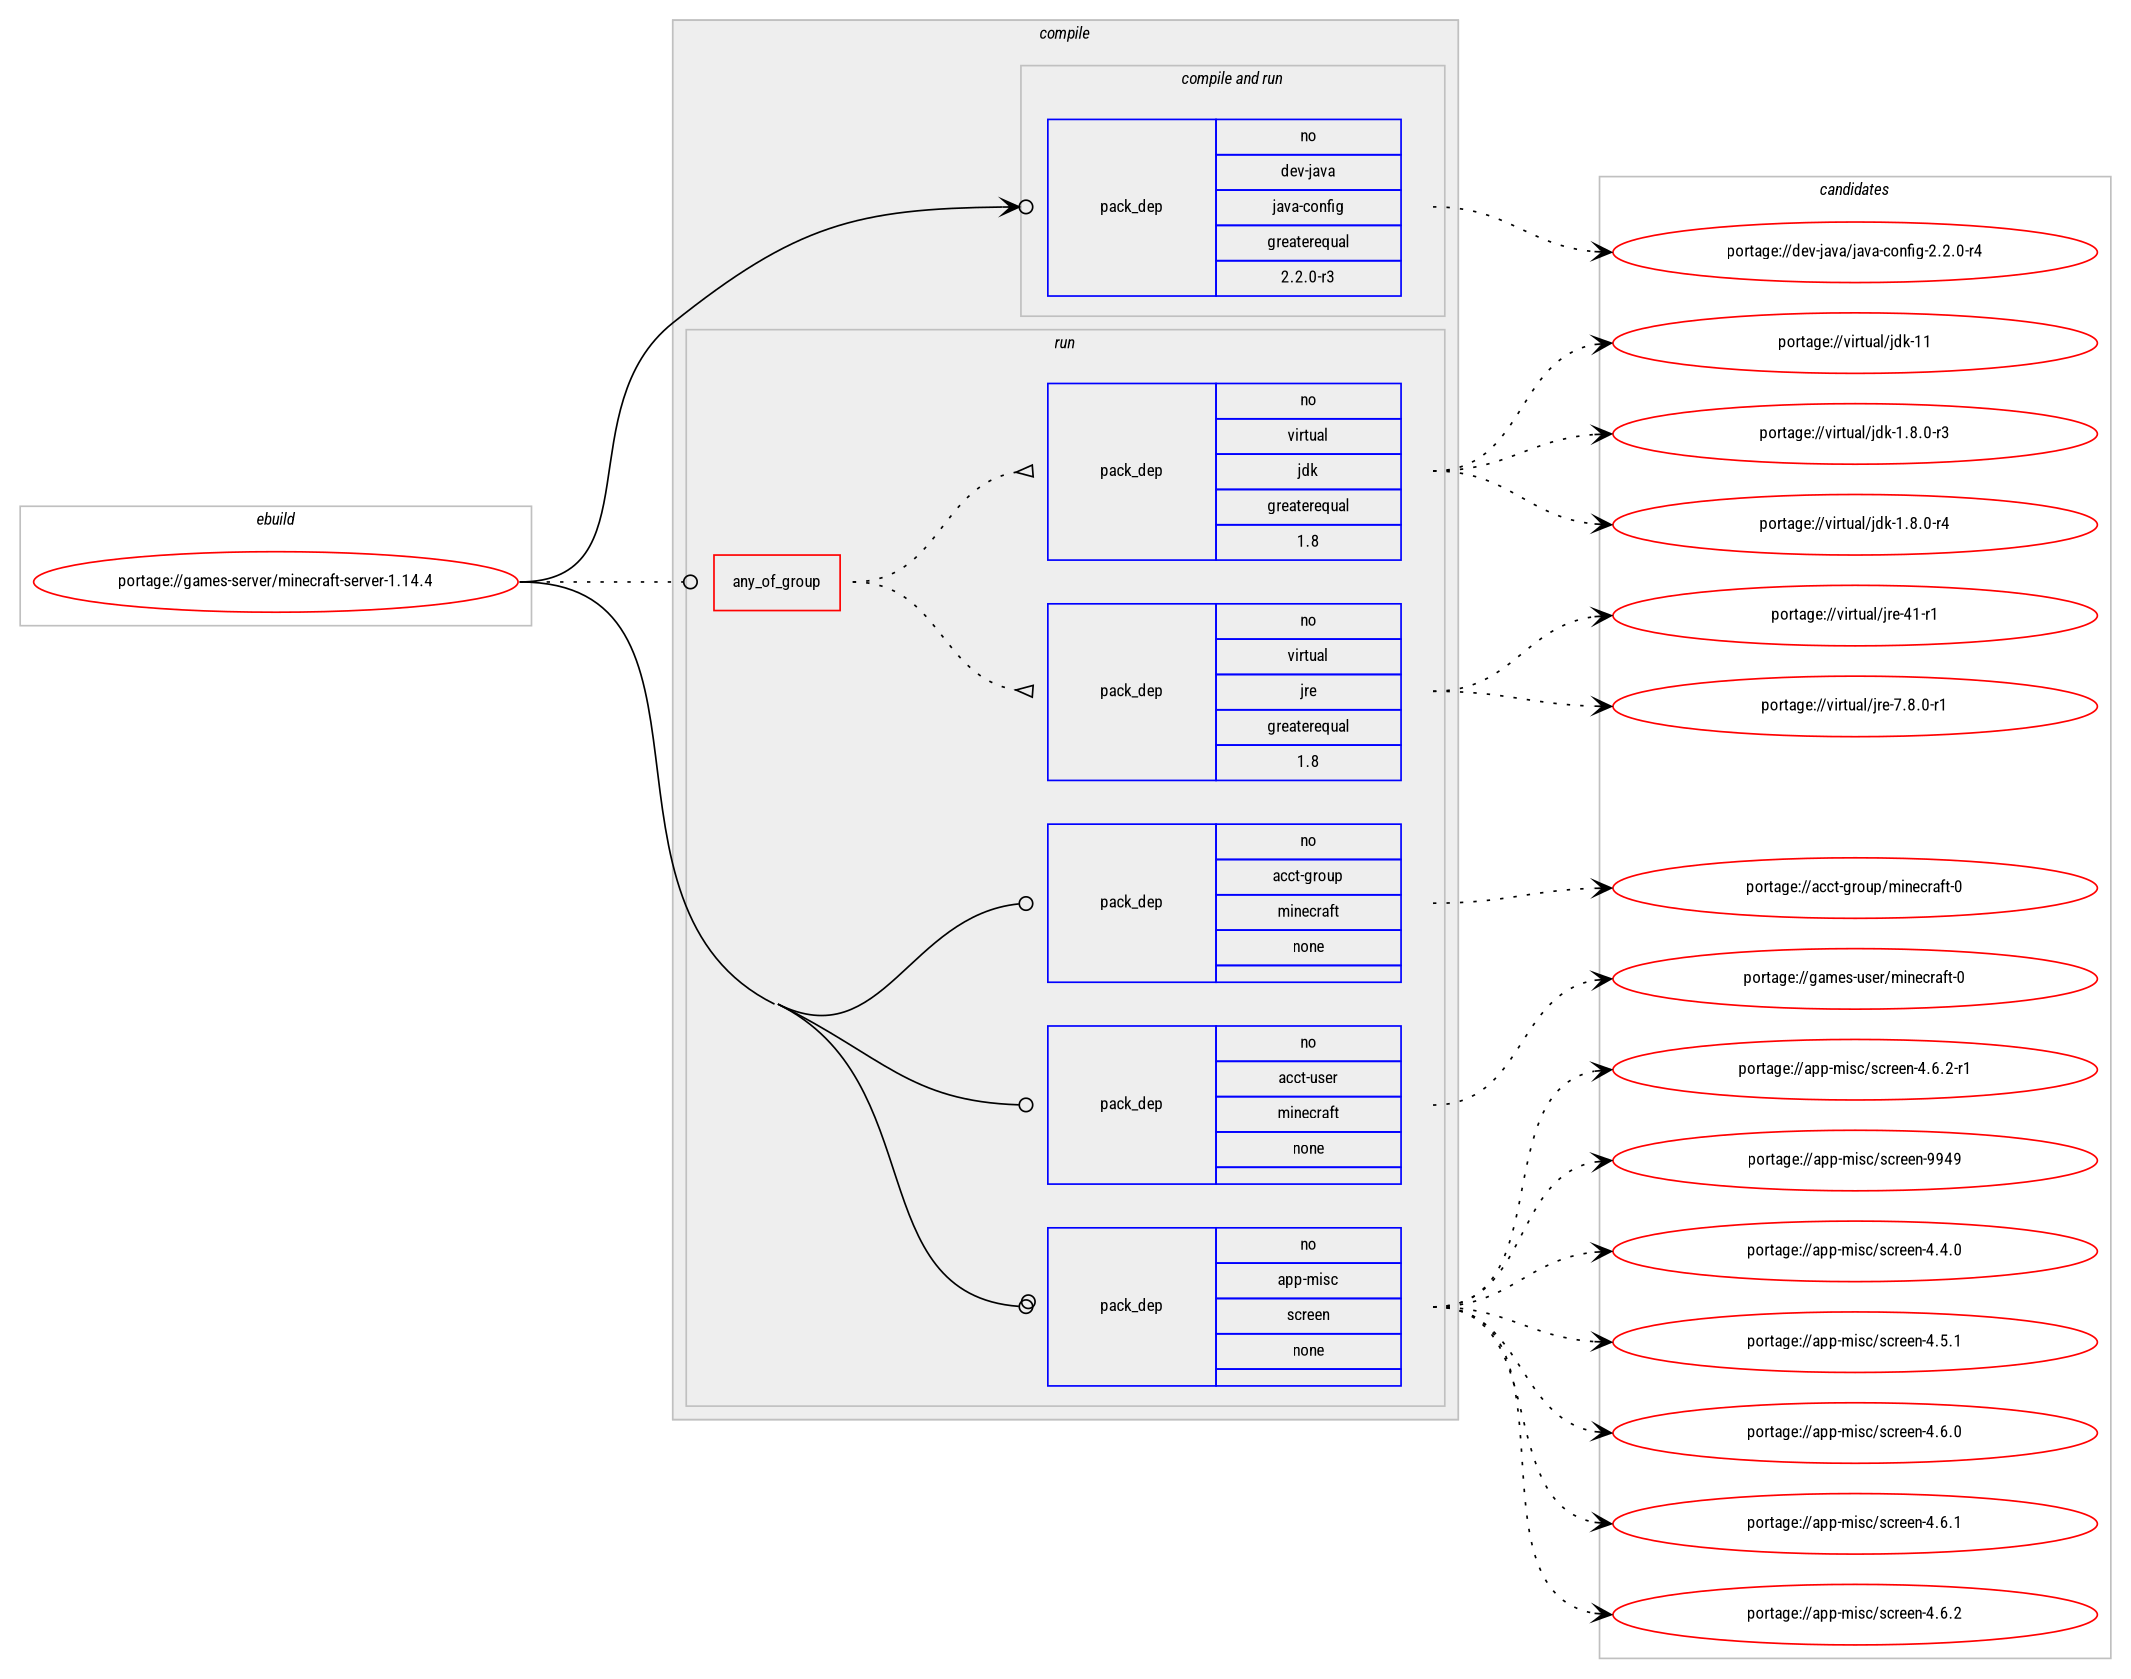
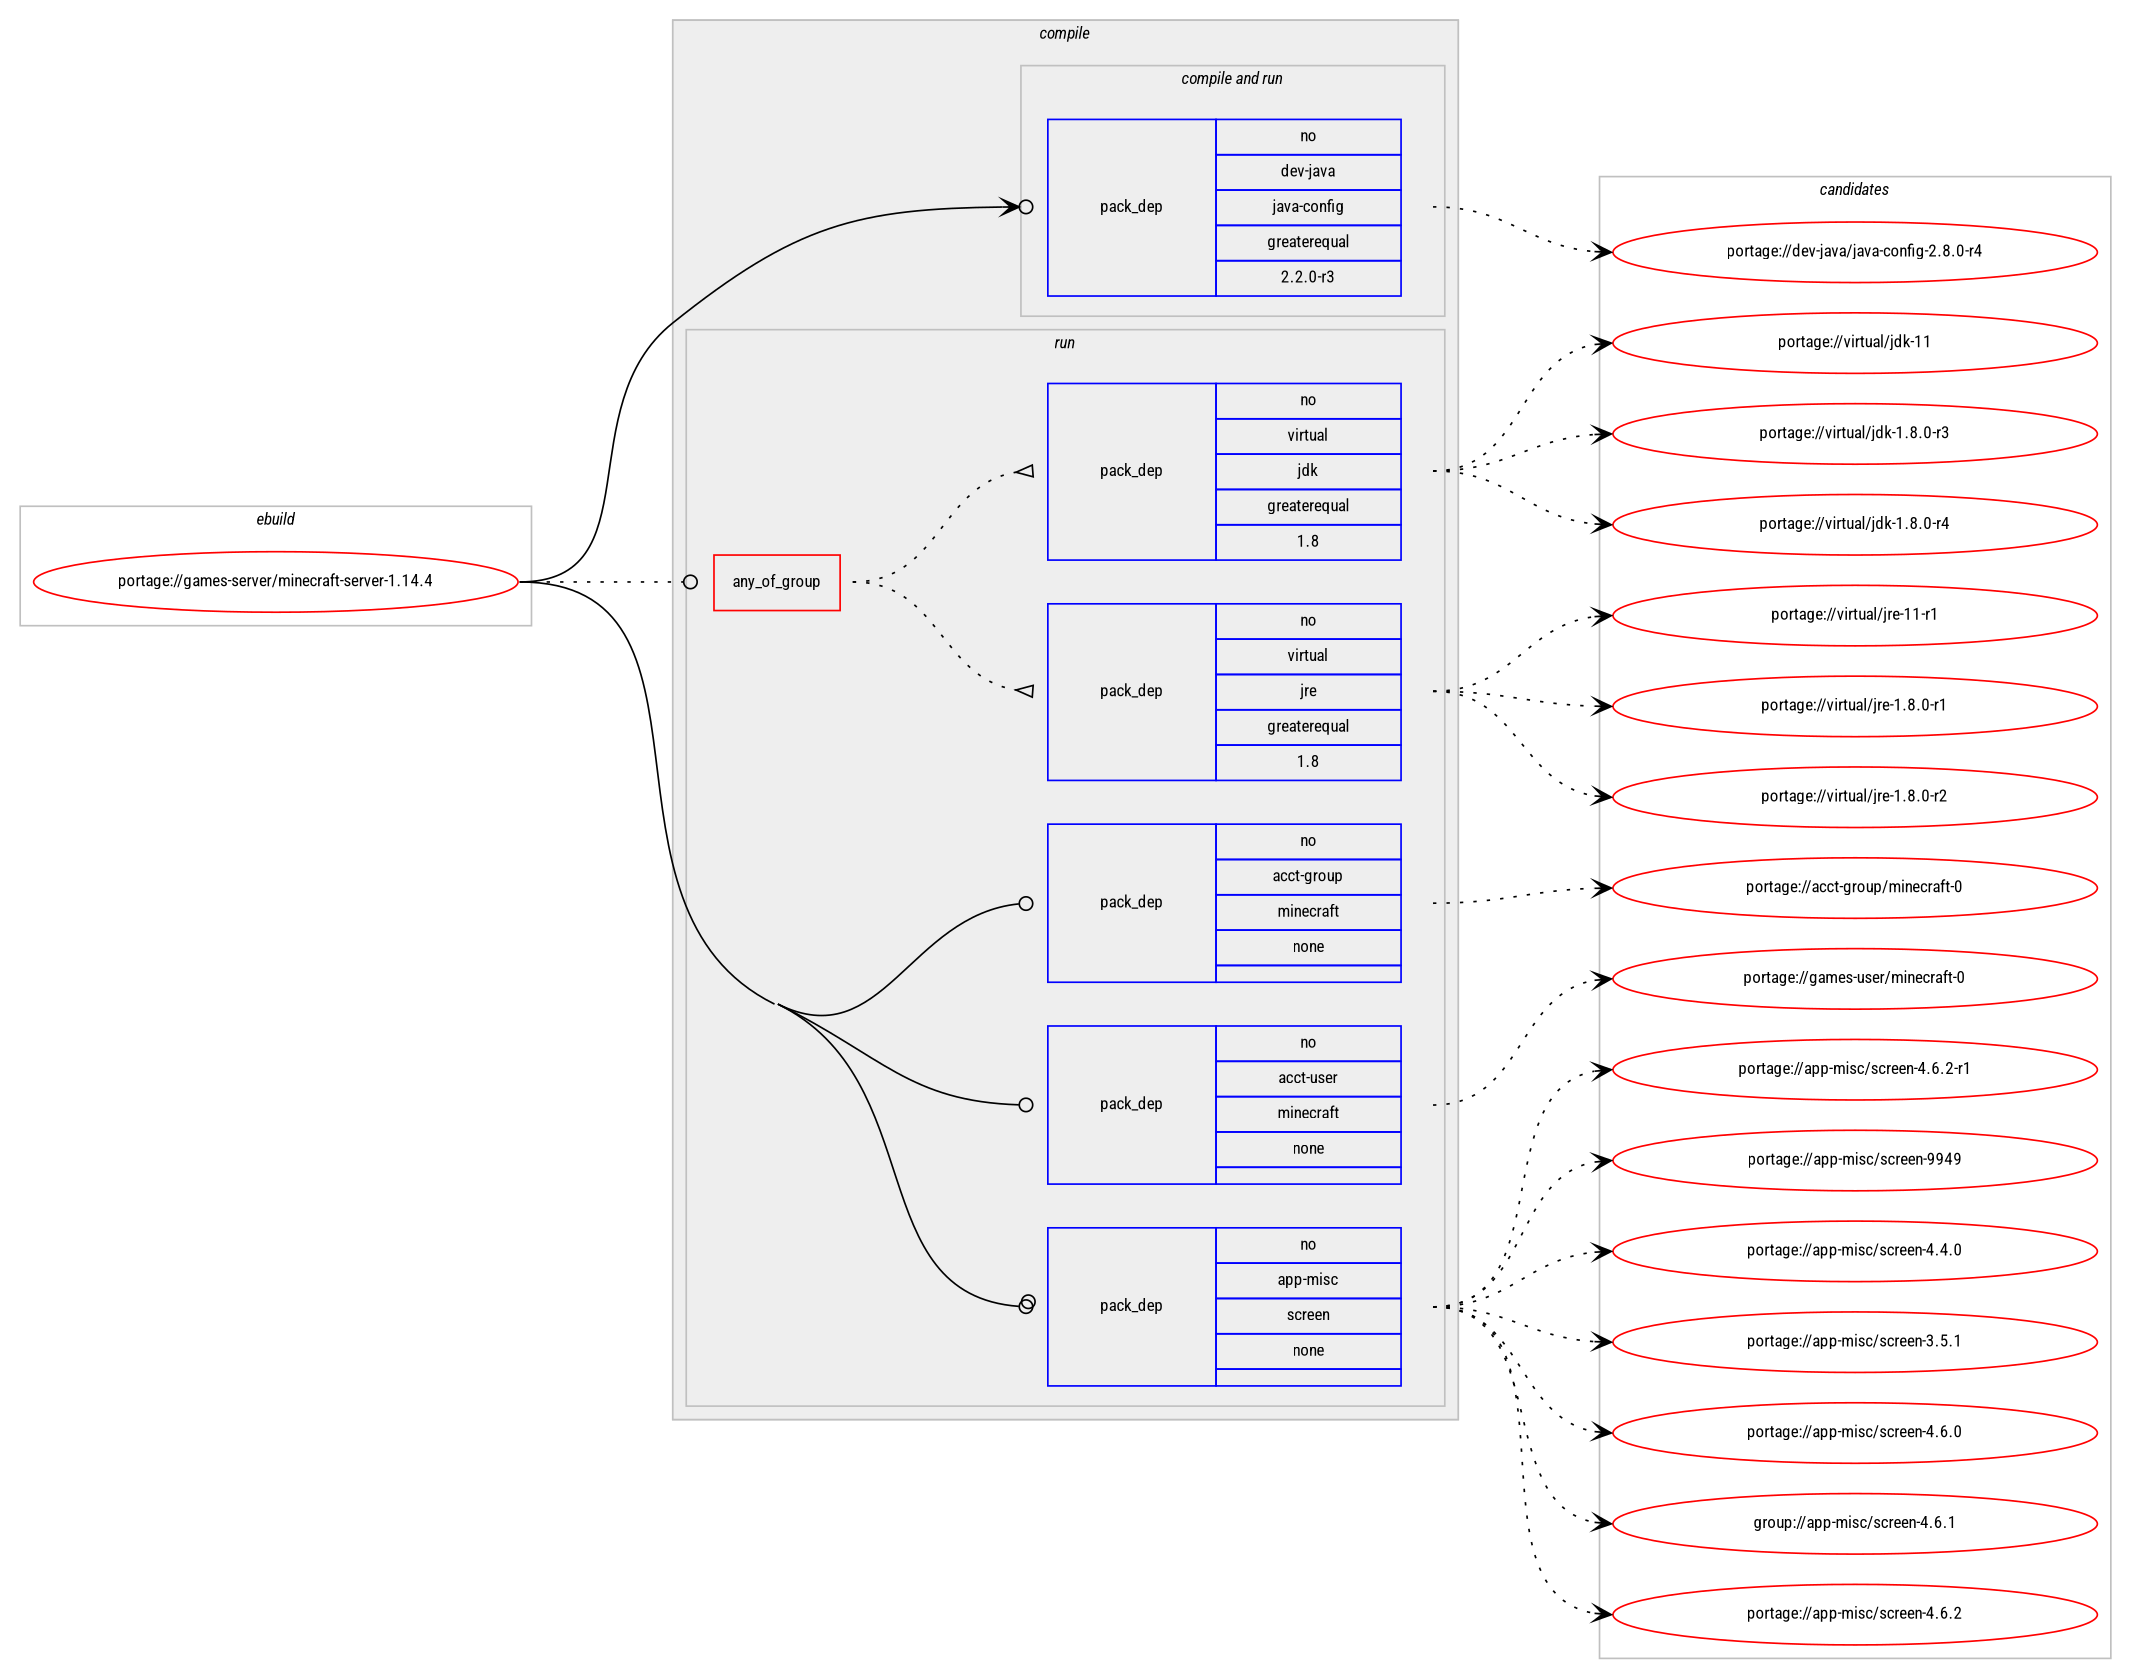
node "portage://dev-java/java-config-2.2.0-r4": label "portage://dev-java/java-config-2.2.0-r4" -> "portage://dev-java/java-config-2.8.0-r4"
node "portage://virtual/jre-41-r1": label "portage://virtual/jre-41-r1" -> "portage://virtual/jre-11-r1"
node "portage://virtual/jre-7.8.0-r1": label "portage://virtual/jre-7.8.0-r1" -> "portage://virtual/jre-1.8.0-r1"
node "portage://virtual/jre-1.8.0-r2": added
node "portage://app-misc/screen-4.5.1": label "portage://app-misc/screen-4.5.1" -> "portage://app-misc/screen-3.5.1"
node "portage://app-misc/screen-4.6.1": label "portage://app-misc/screen-4.6.1" -> "group://app-misc/screen-4.6.1"
